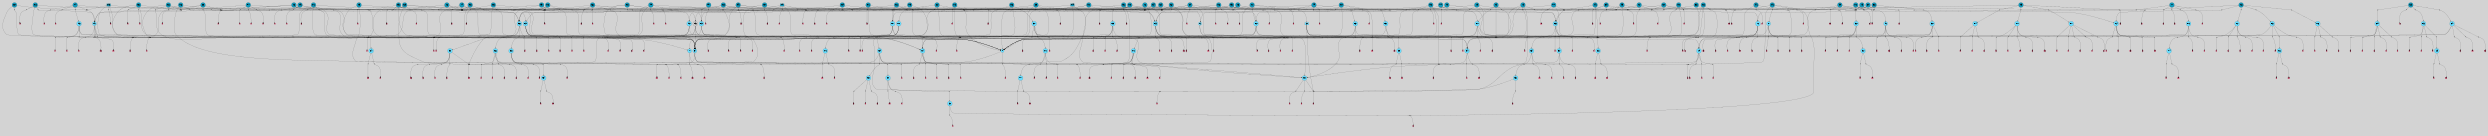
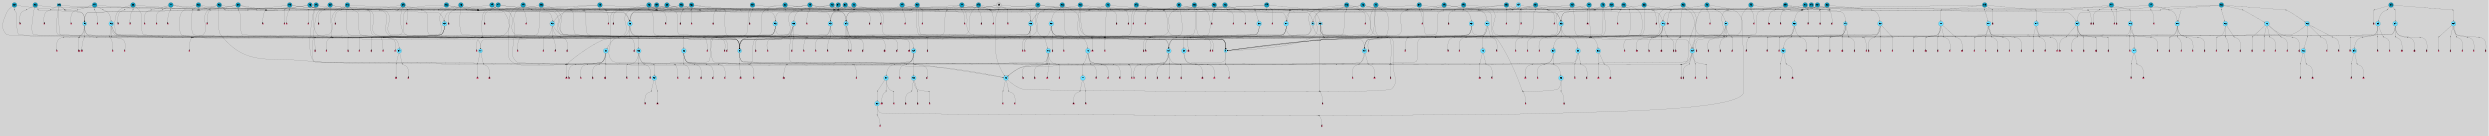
node "T797": shape box -> circle
node "T749": shape box -> circle
node "T693": fillcolor #1199bb -> #cccccc
node "T748": removed
node "T439": fillcolor #1199bb -> #66ddff
node "T438": fillcolor #cccccc -> #66ddff
